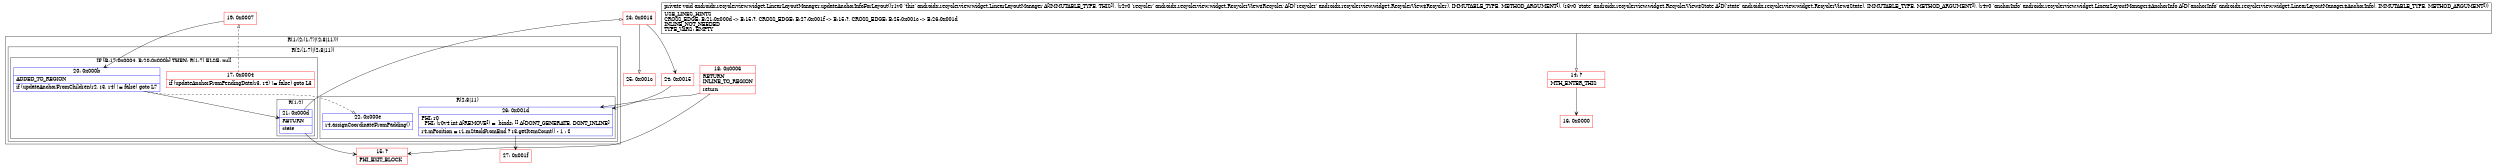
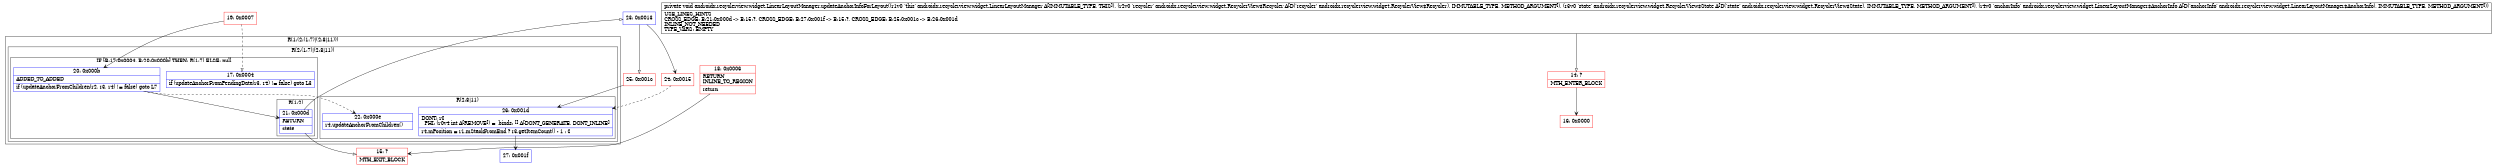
node "23: 0x0013": color red -> blue
edge "17: 0x0004" -> "19: 0x0007": reversed
node "20: 0x000b": text "ADDED_TO_REGION" -> "ADDED_TO_ADDED"
node "17: 0x0004": color red -> blue
node "14: ?": text "MTH_ENTER_THIS" -> "MTH_ENTER_BLOCK"
edge "20: 0x000b" -> "22: 0x000e": arrowhead onormal -> vee
edge "24: 0x0015" -> "26: 0x001d": style solid -> dashed
edge "18: 0x0006" -> "26: 0x001d": now "25: 0x001c" -> "26: 0x001d"
node "26: 0x001d": text "PHI: r0" -> "DONT: r0"
node "22: 0x000e": text "r4.assignCoordinateFromPadding()" -> "r4.updateAnchorFromChildren()"
edge "21: 0x000d" -> "15: ?": arrowhead vee -> onormal
node "27: 0x001f": color red -> blue
node "15: ?": text "PHI_EXIT_BLOCK" -> "MTH_EXIT_BLOCK"
